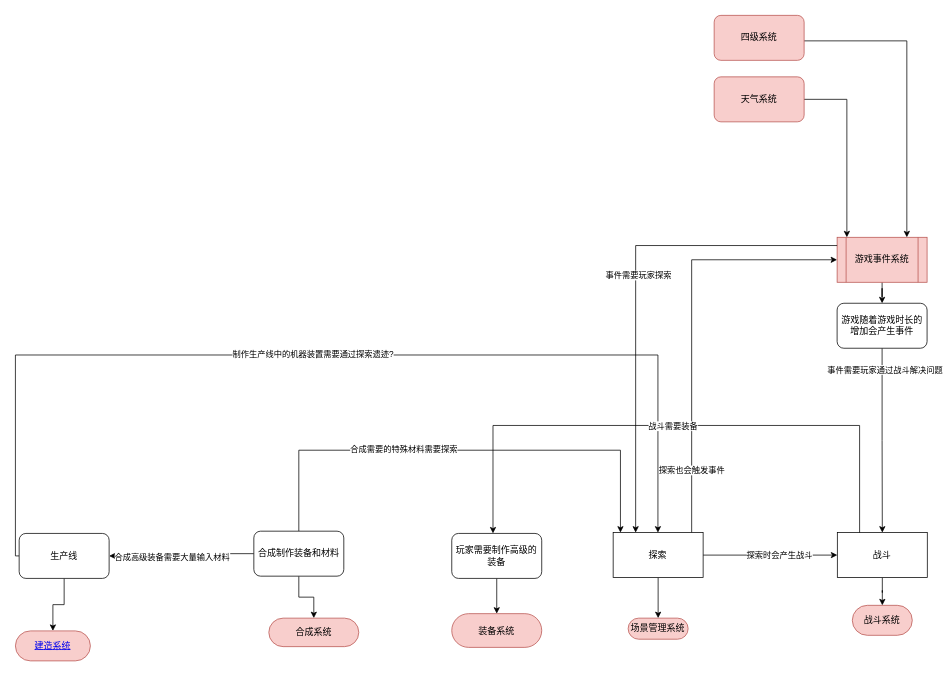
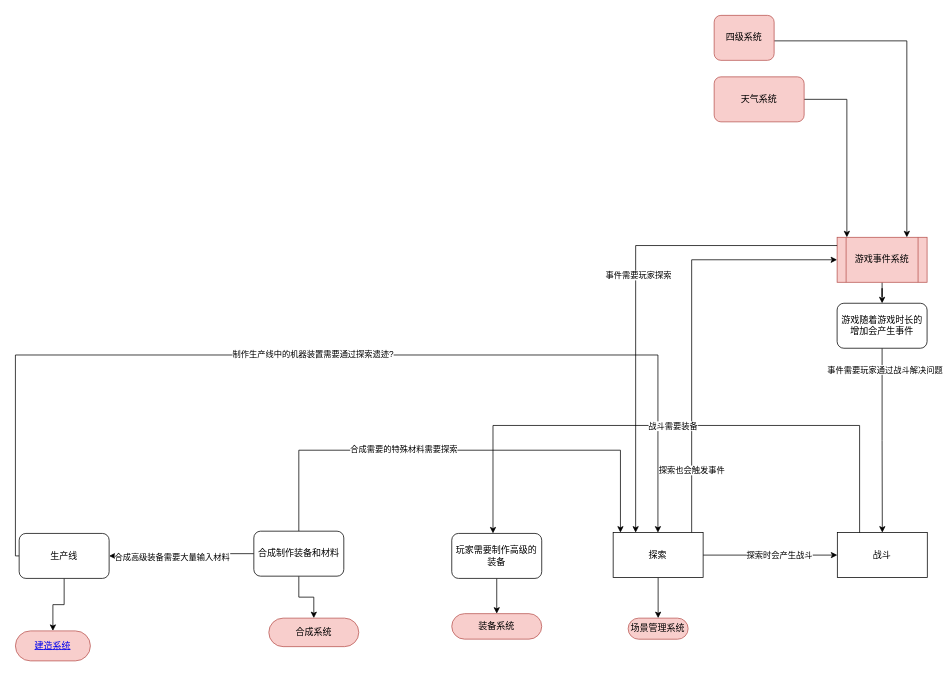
node "四级系统": size 90x45 -> 60x45
edge "战斗" -> "战斗系统": removed
node "战斗系统": removed
node "装备系统": size 90x34 -> 90x26
